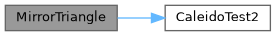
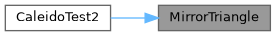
edge "MirrorTriangle" -> "CaleidoTest2": reversed
